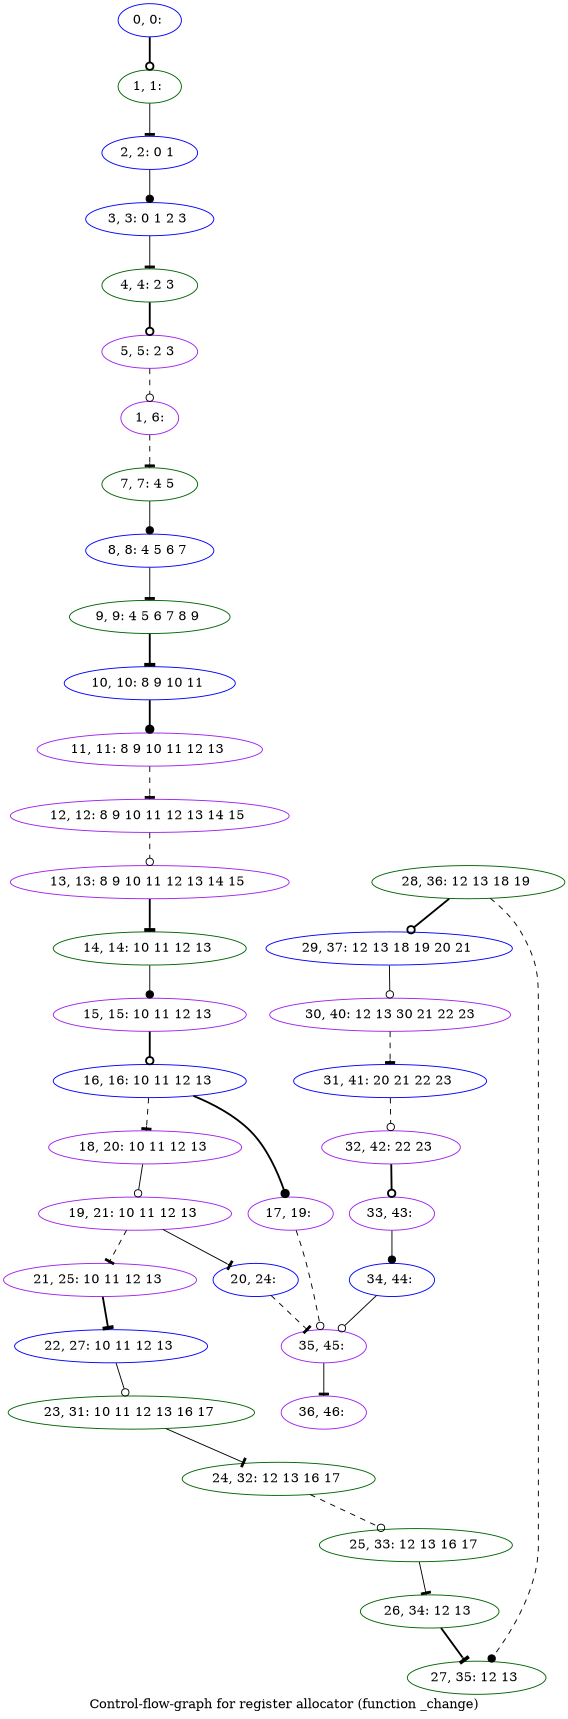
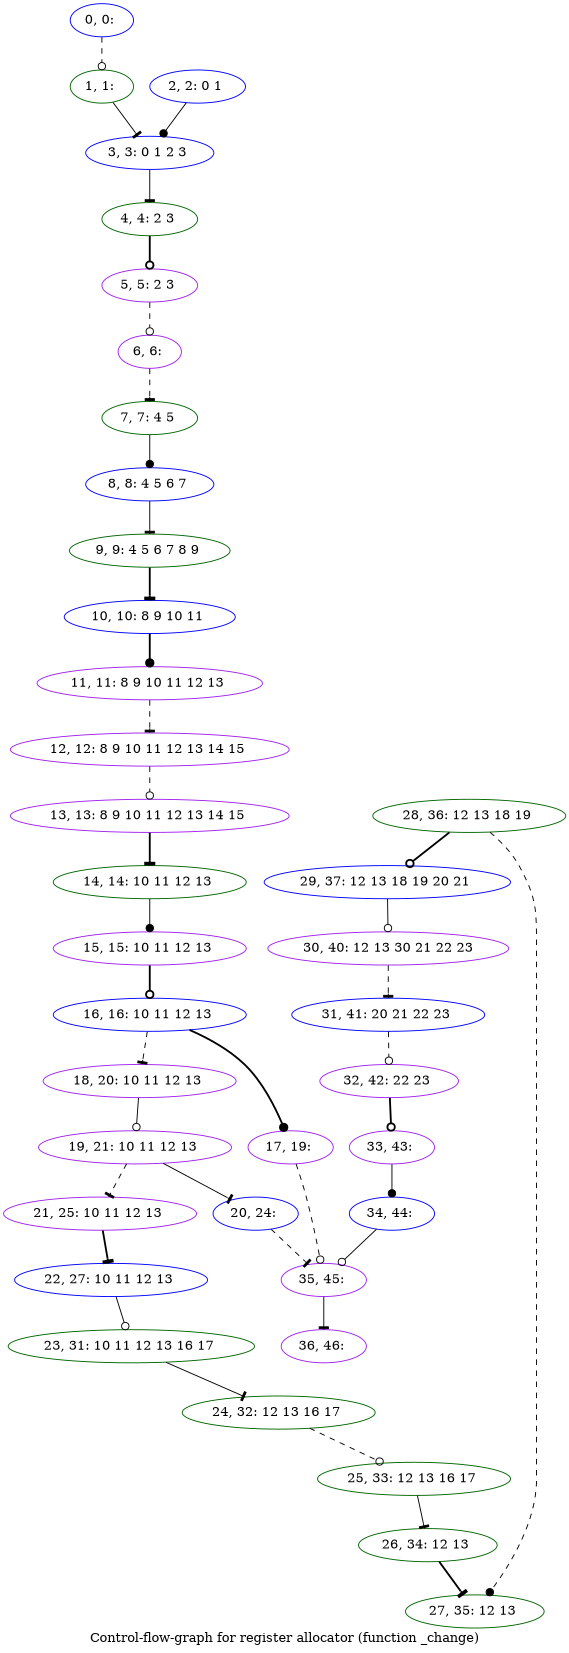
edge "0, 0:" -> "1, 1:": style bold -> dashed
edge "1, 1:" -> "2, 2: 0 1": now "1, 1:" -> "3, 3: 0 1 2 3"
node "1, 6:": label "1, 6:" -> "6, 6:"
